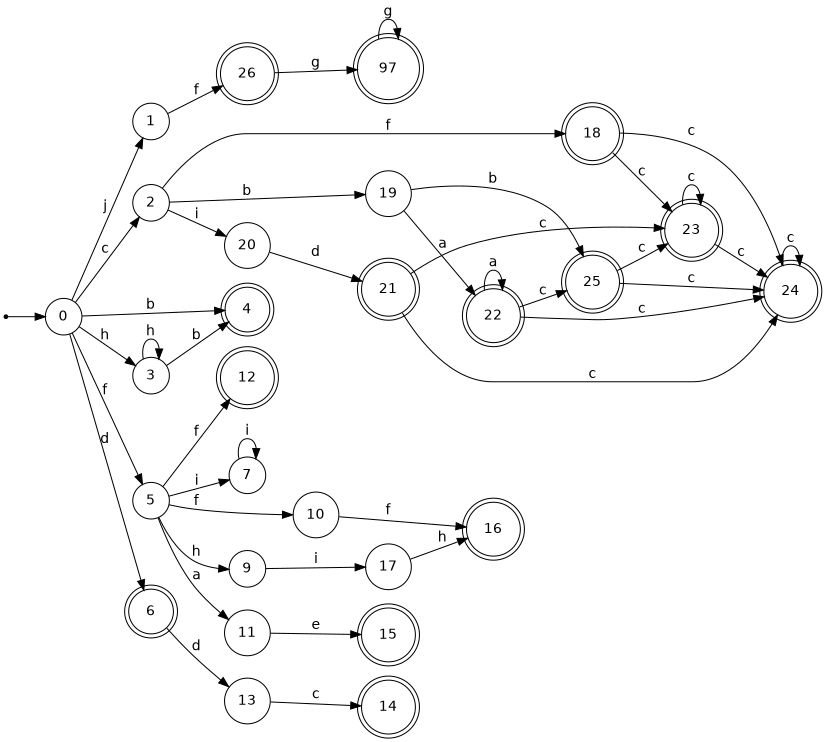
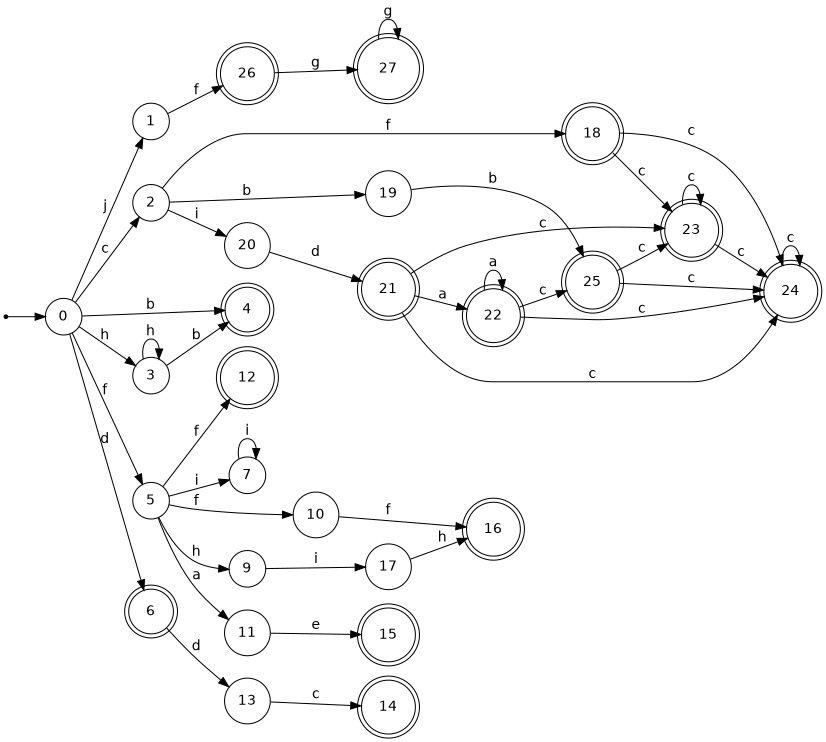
node "97": label "97" -> "27"
edge "19" -> "22": now "21" -> "22"
